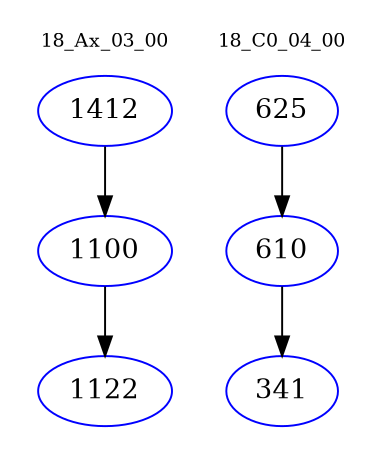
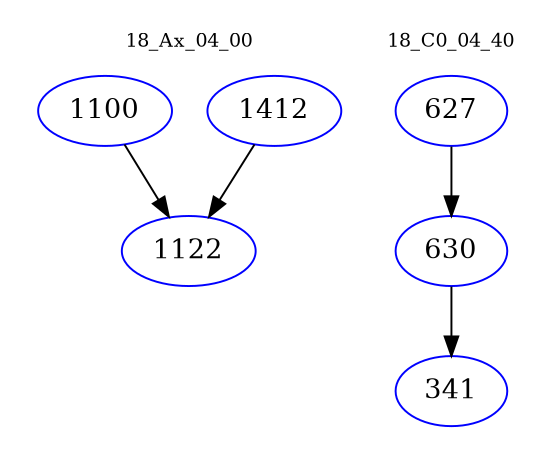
cluster "18_Ax_03_00": label "18_Ax_03_00" -> "18_Ax_04_00"
cluster "18_C0_04_00": label "18_C0_04_00" -> "18_C0_04_40"
node "625": label "625" -> "627"
edge "1412" -> "1100": now "1412" -> "1122"
node "610": label "610" -> "630"
